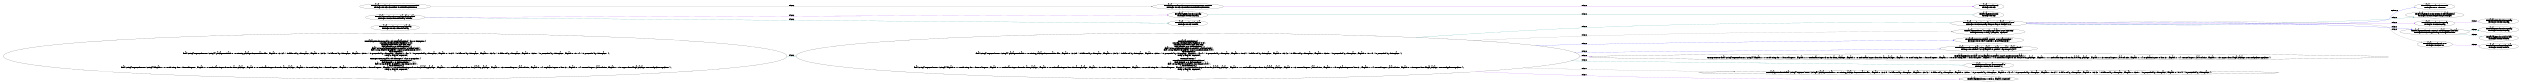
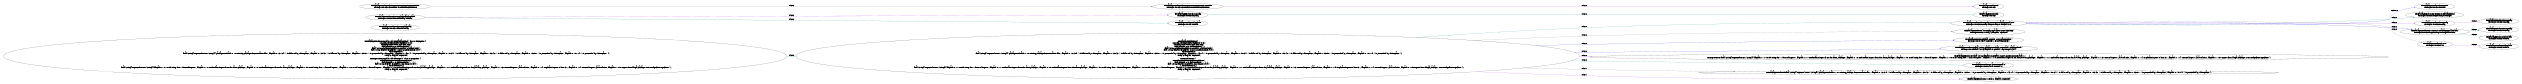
node "testPackageHtml#?#3:UPDATE testImport#?#7:UPDATE": label "testPackageHtml#?#3:UPDATE testImport#?#7:UPDATE" -> "testPackageHtml#?#3:UPDATE testImport#?#3:UPDATE"
